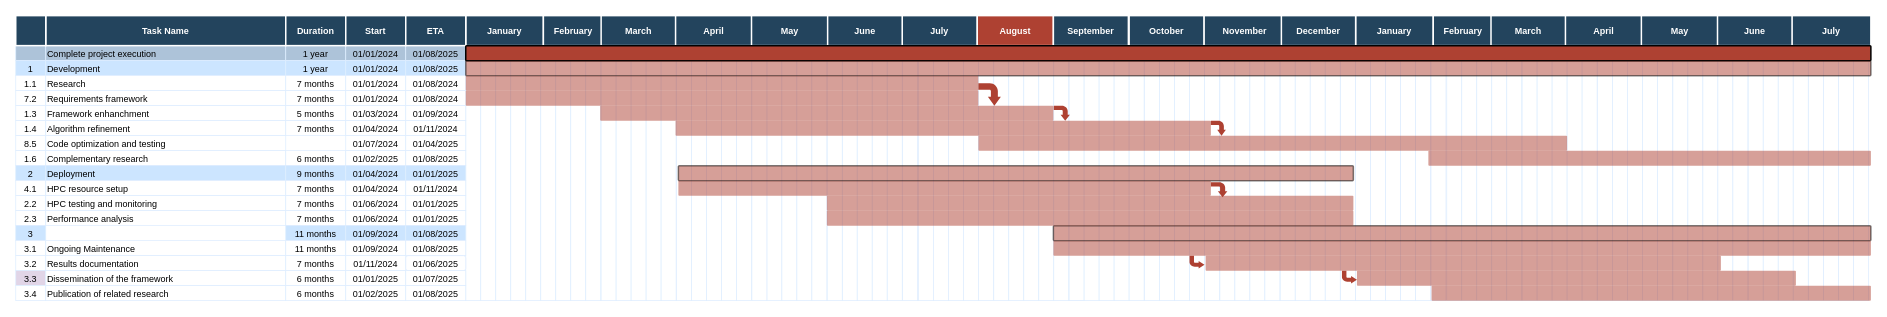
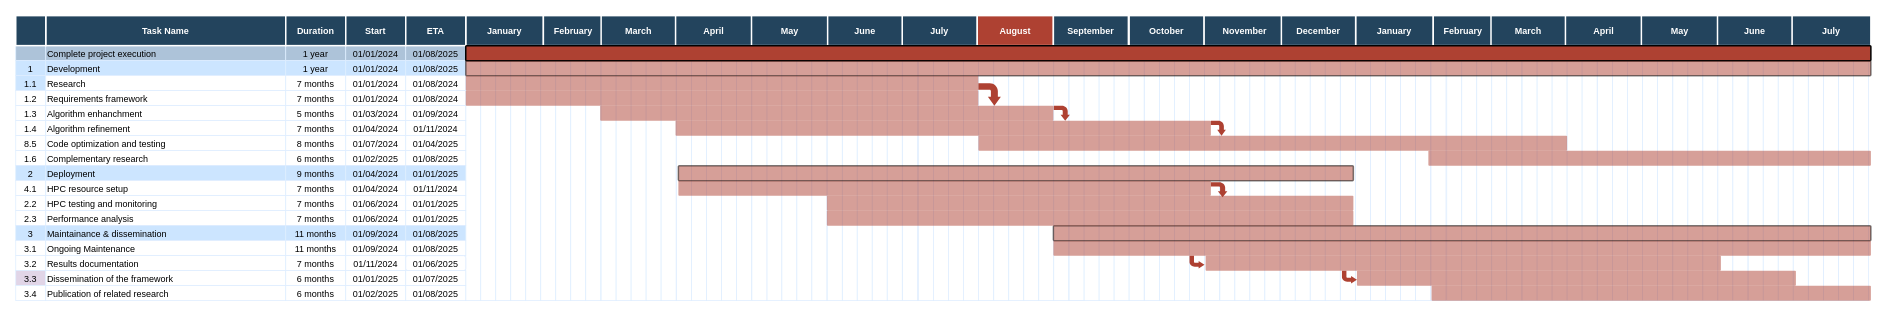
node "1.1": fillcolor #ffffff -> #cce5ff
node "7.2": label "7.2" -> "1.2"
node "Framework enhanchment": label "Framework enhanchment" -> "Algorithm enhanchment"
node "8 months": added
node "Maintainance & dissemination": added
